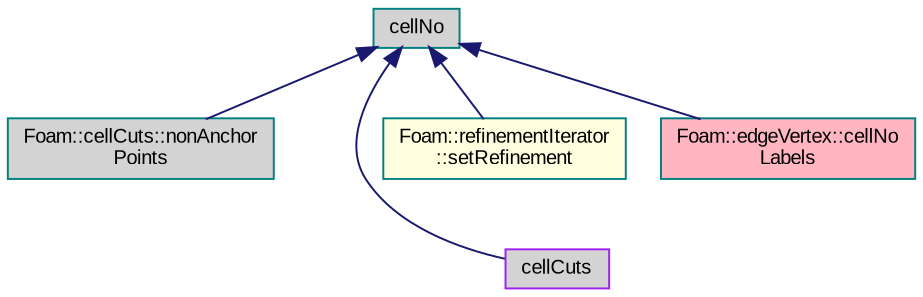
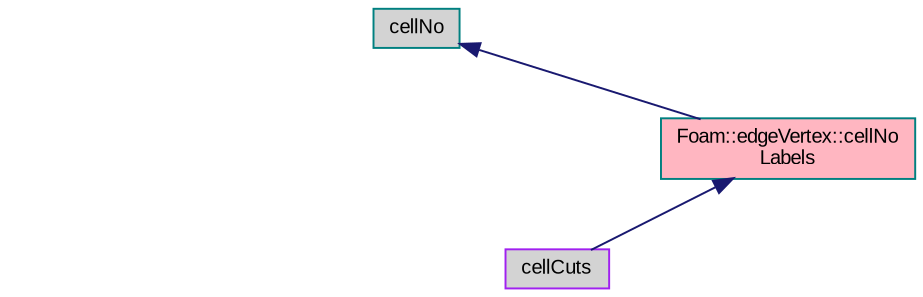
node "Foam::cellCuts::nonAnchor Points": removed
node "Foam::refinementIterator ::setRefinement": removed
edge "cellCuts" -> "cellNo": now "cellCuts" -> "Foam::edgeVertex::cellNo Labels"
